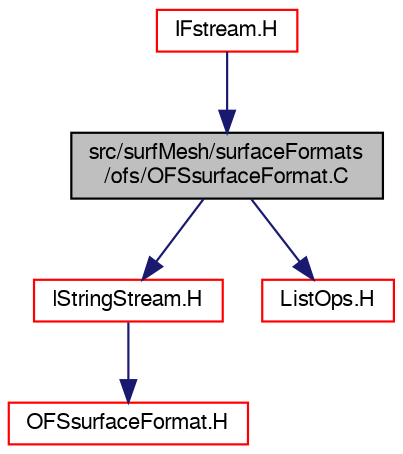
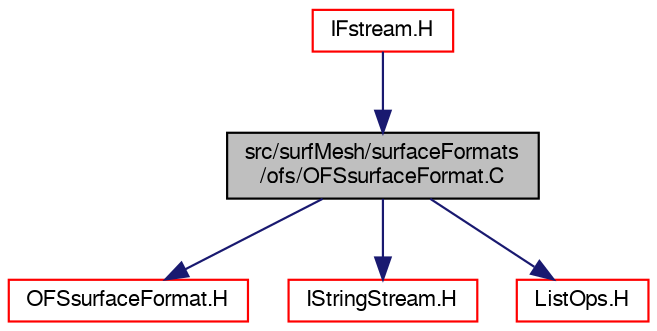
edge "IStringStream.H" -> "OFSsurfaceFormat.H": now "src/surfMesh/surfaceFormats /ofs/OFSsurfaceFormat.C" -> "OFSsurfaceFormat.H"
